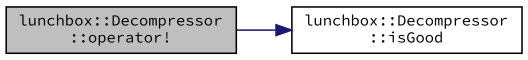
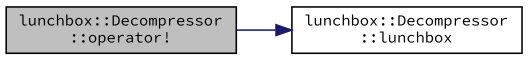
node "lunchbox::Decompressor ::isGood": label "lunchbox::Decompressor ::isGood" -> "lunchbox::Decompressor ::lunchbox"
